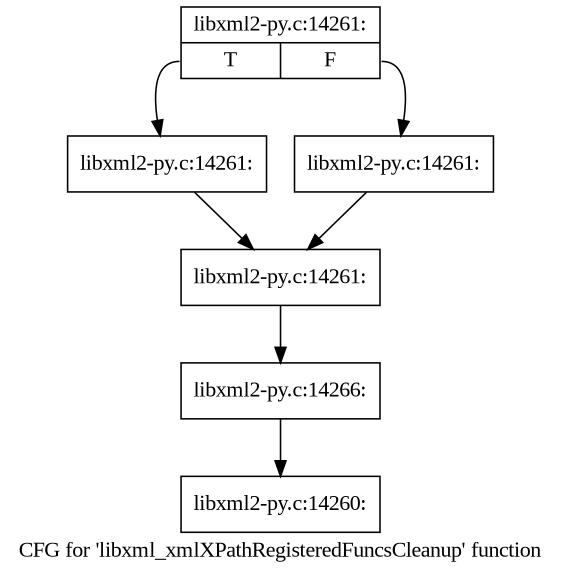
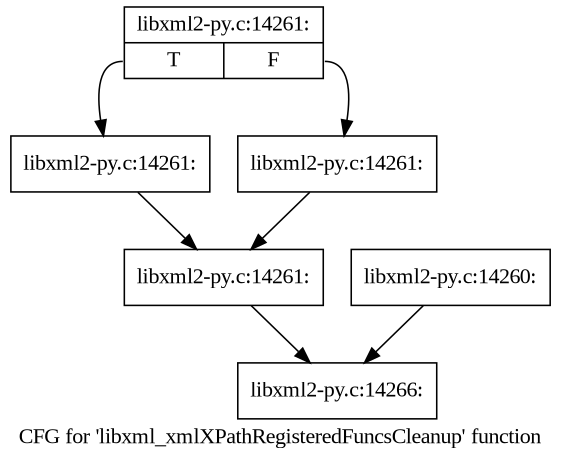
edge "libxml2-py.c:14266:" -> "libxml2-py.c:14260:": reversed
